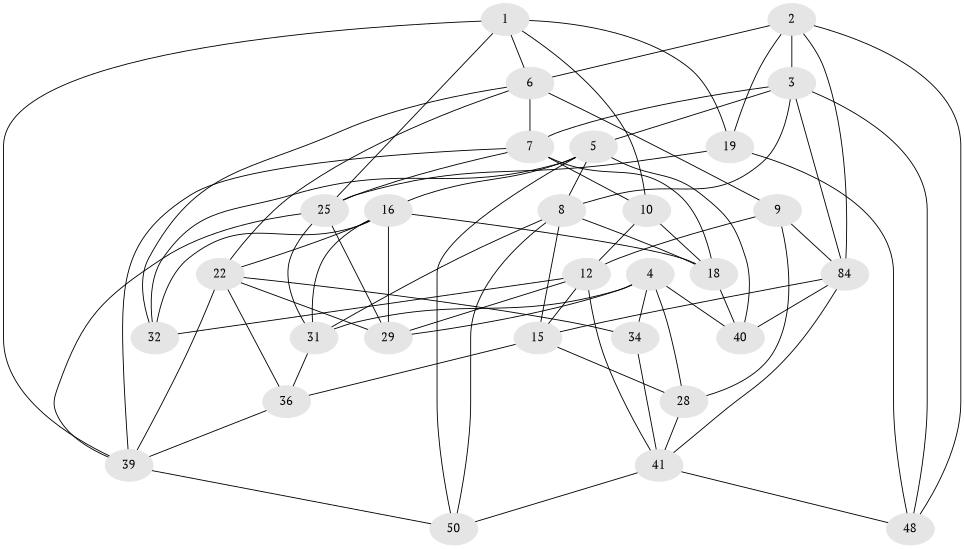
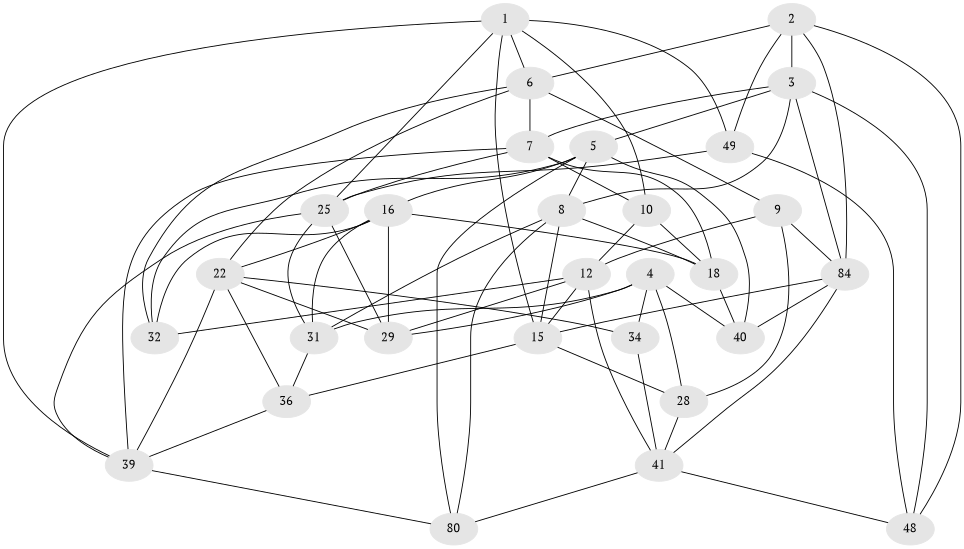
node "19": label "19" -> "49"
edge "1" -- "15": added
node "50": label "50" -> "80"
